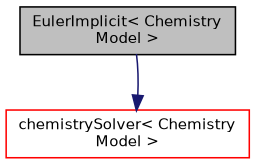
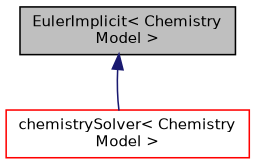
edge "EulerImplicit< Chemistry Model >" -> "chemistrySolver< Chemistry Model >": reversed
